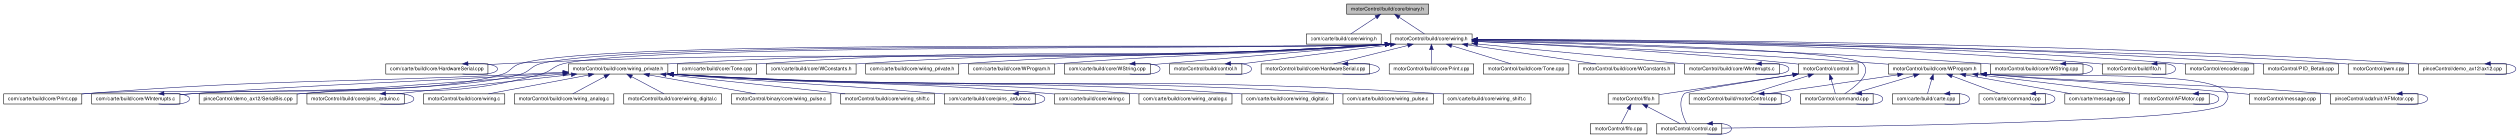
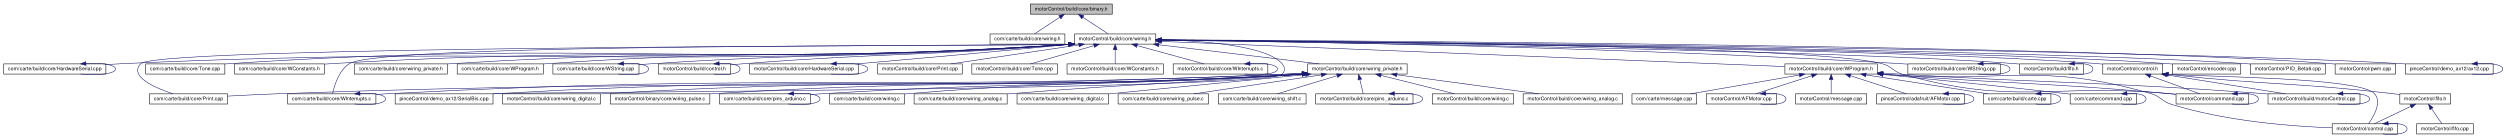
node "motorControl/build/core/wiring_shift.c": removed
